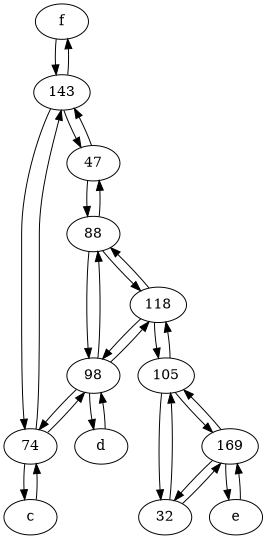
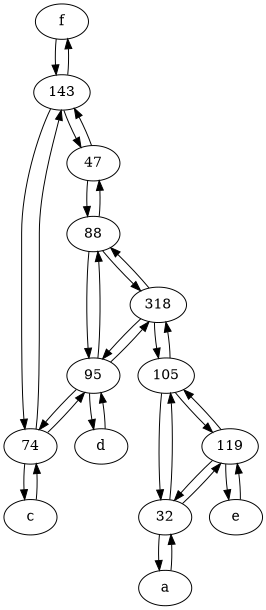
node "118": label "118" -> "318"
node "98": label "98" -> "95"
node "169": label "169" -> "119"
node "a": added
